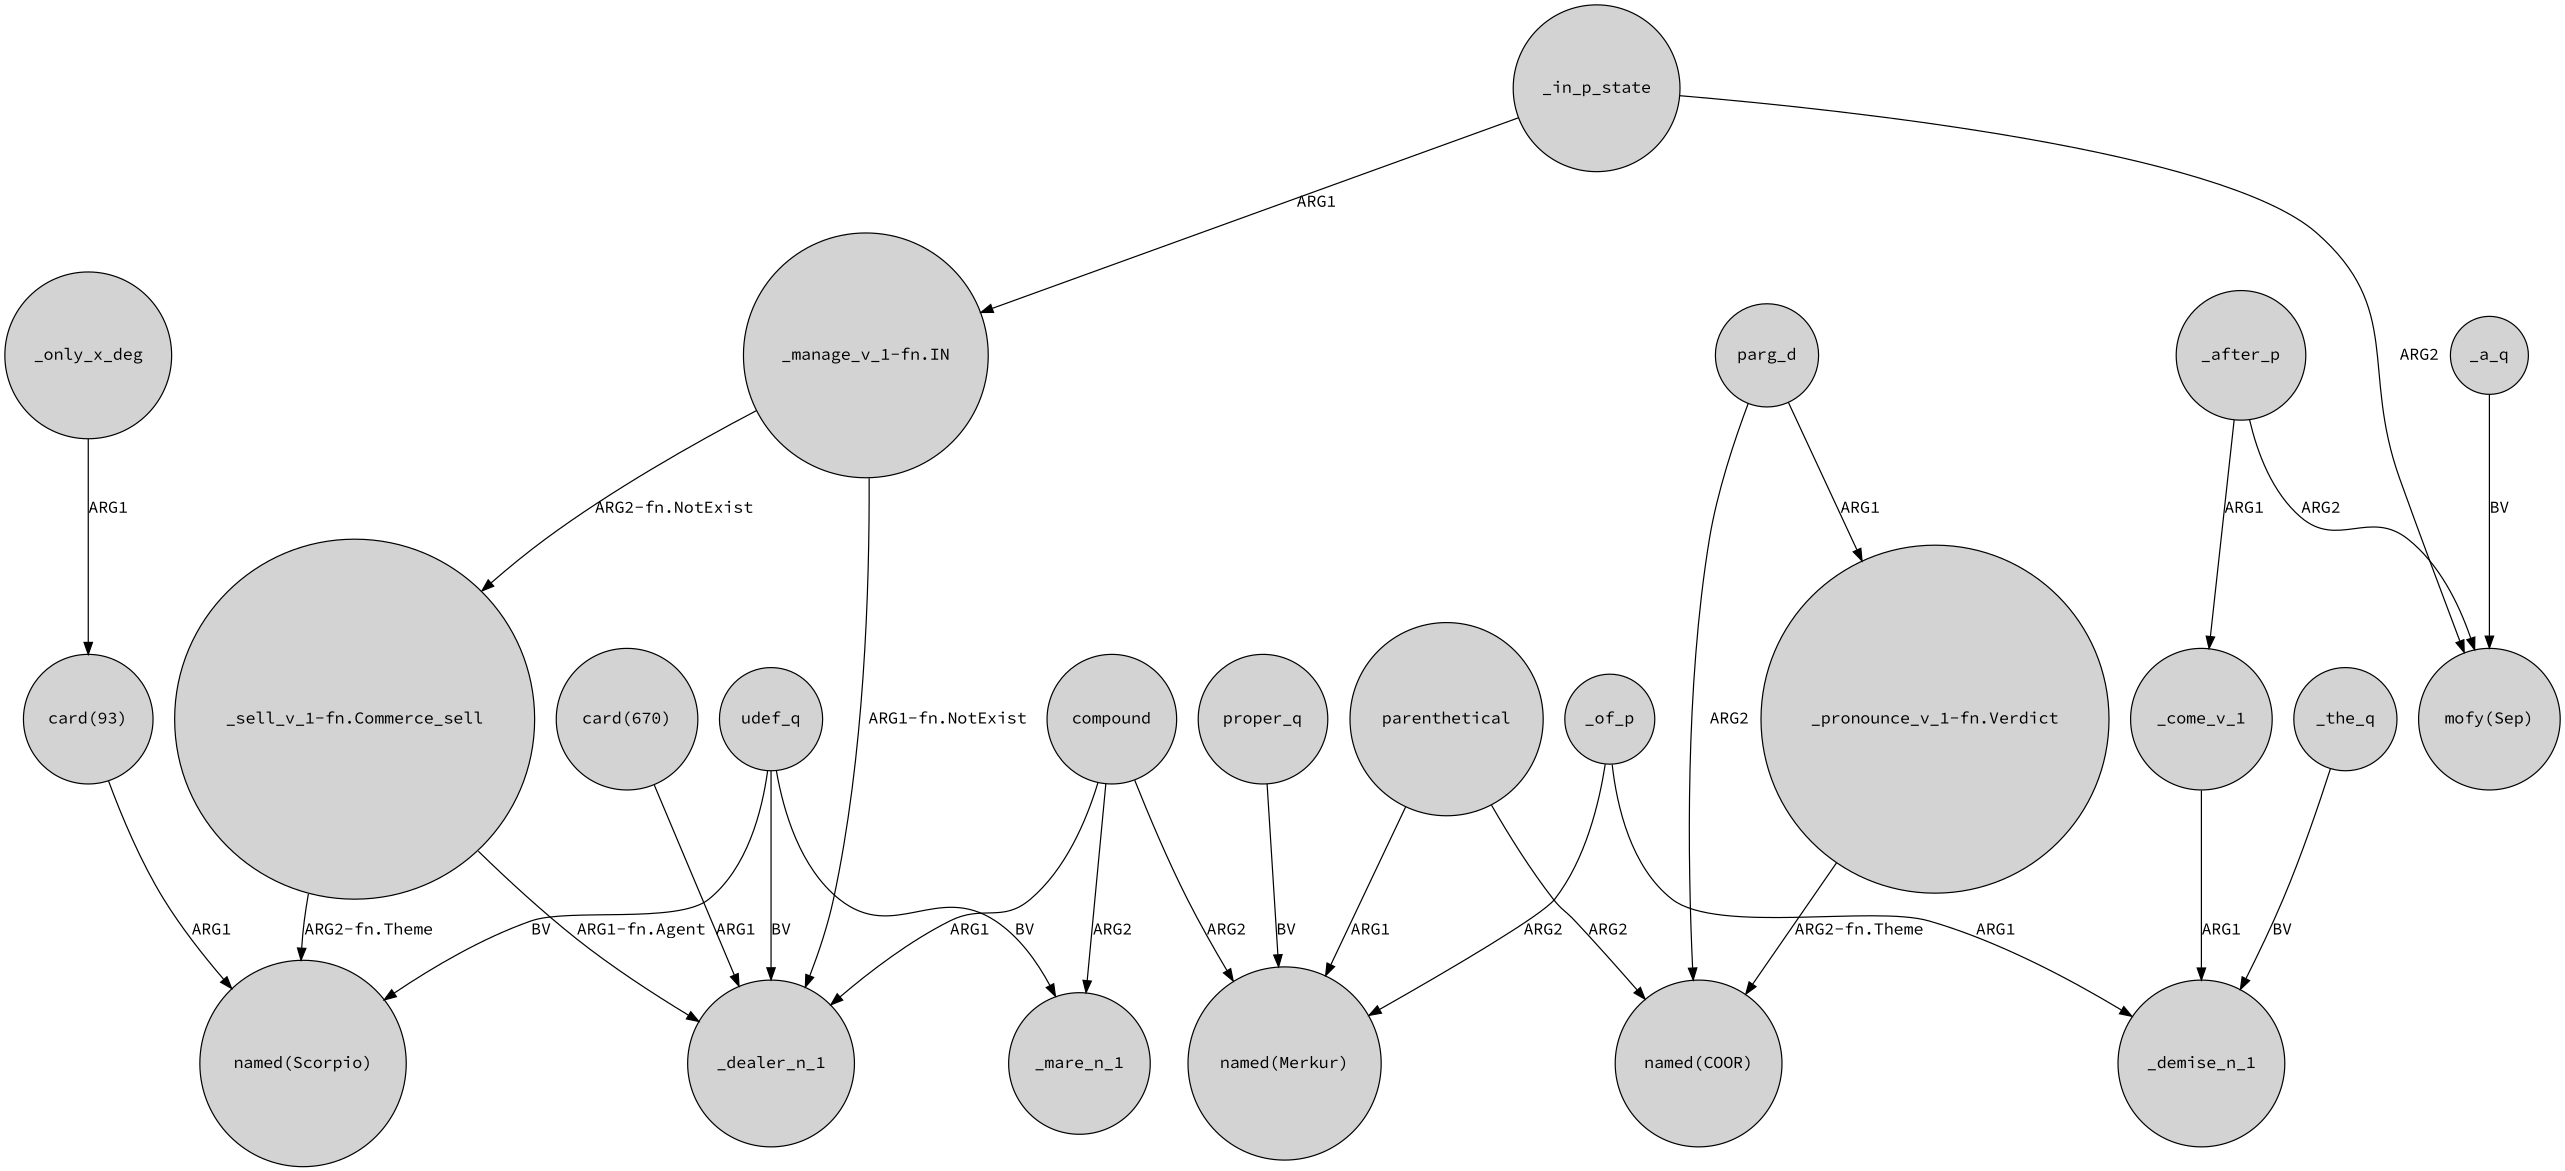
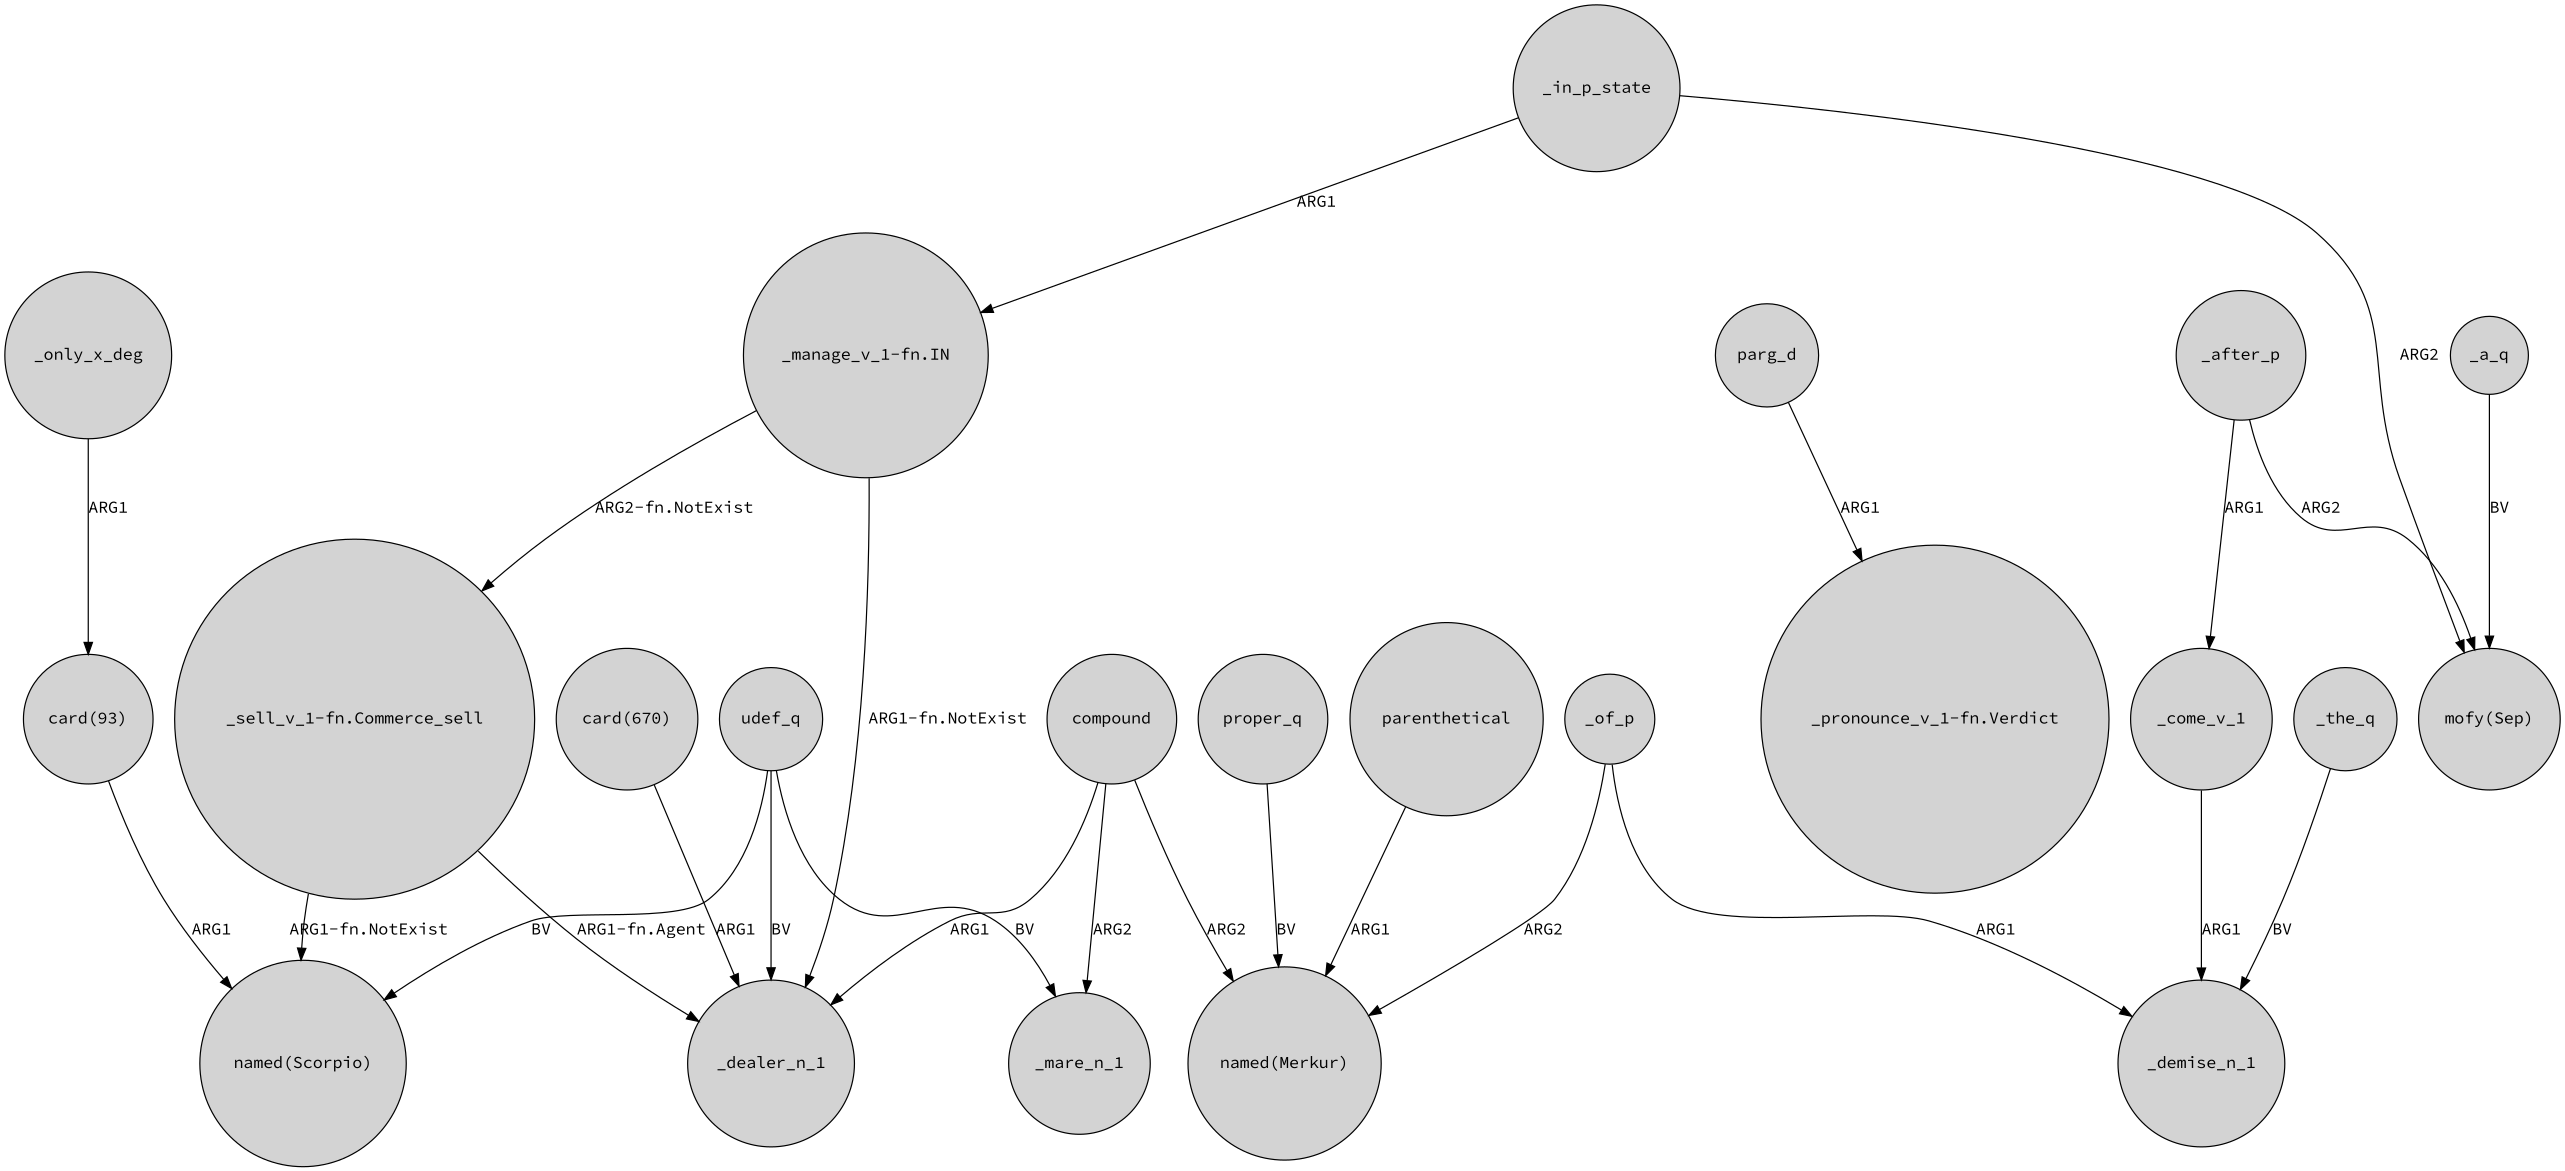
edge "_sell_v_1-fn.Commerce_sell" -> "named(Scorpio)": label "ARG2-fn.Theme" -> "ARG1-fn.NotExist"
node "named(COOR)": removed
